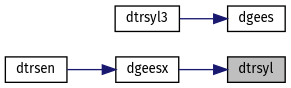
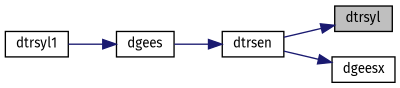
node "dtrsyl3": label "dtrsyl3" -> "dtrsyl1"
edge "dgees" -> "dtrsen": added
edge "dgeesx" -> "dtrsyl": now "dtrsen" -> "dtrsyl"
